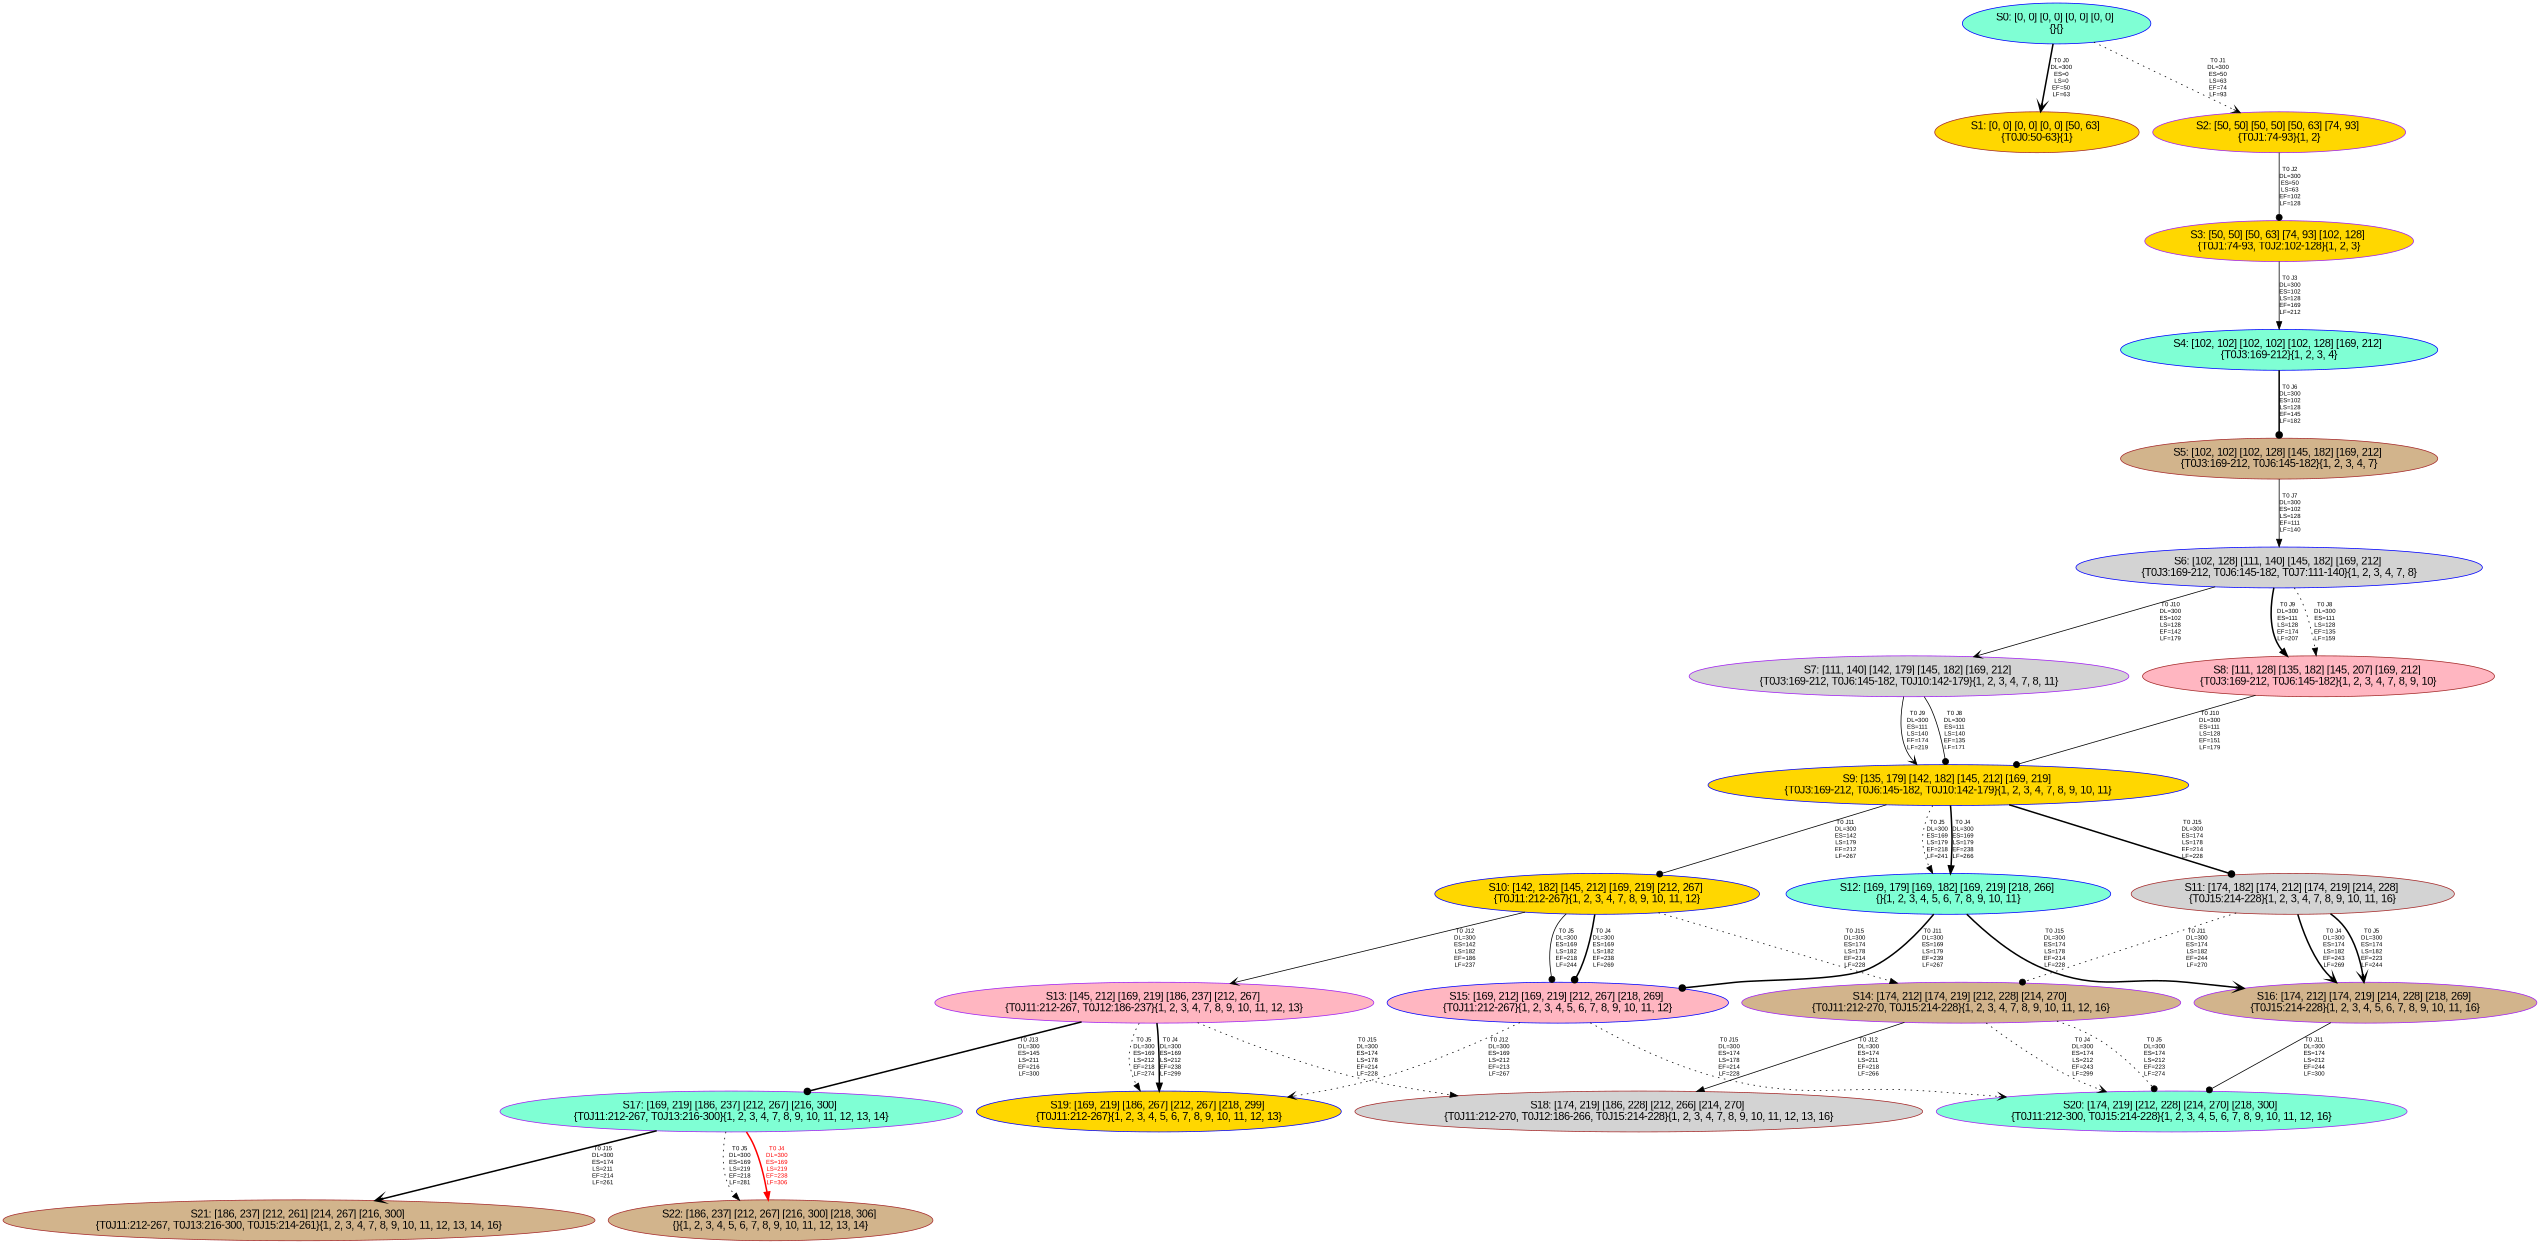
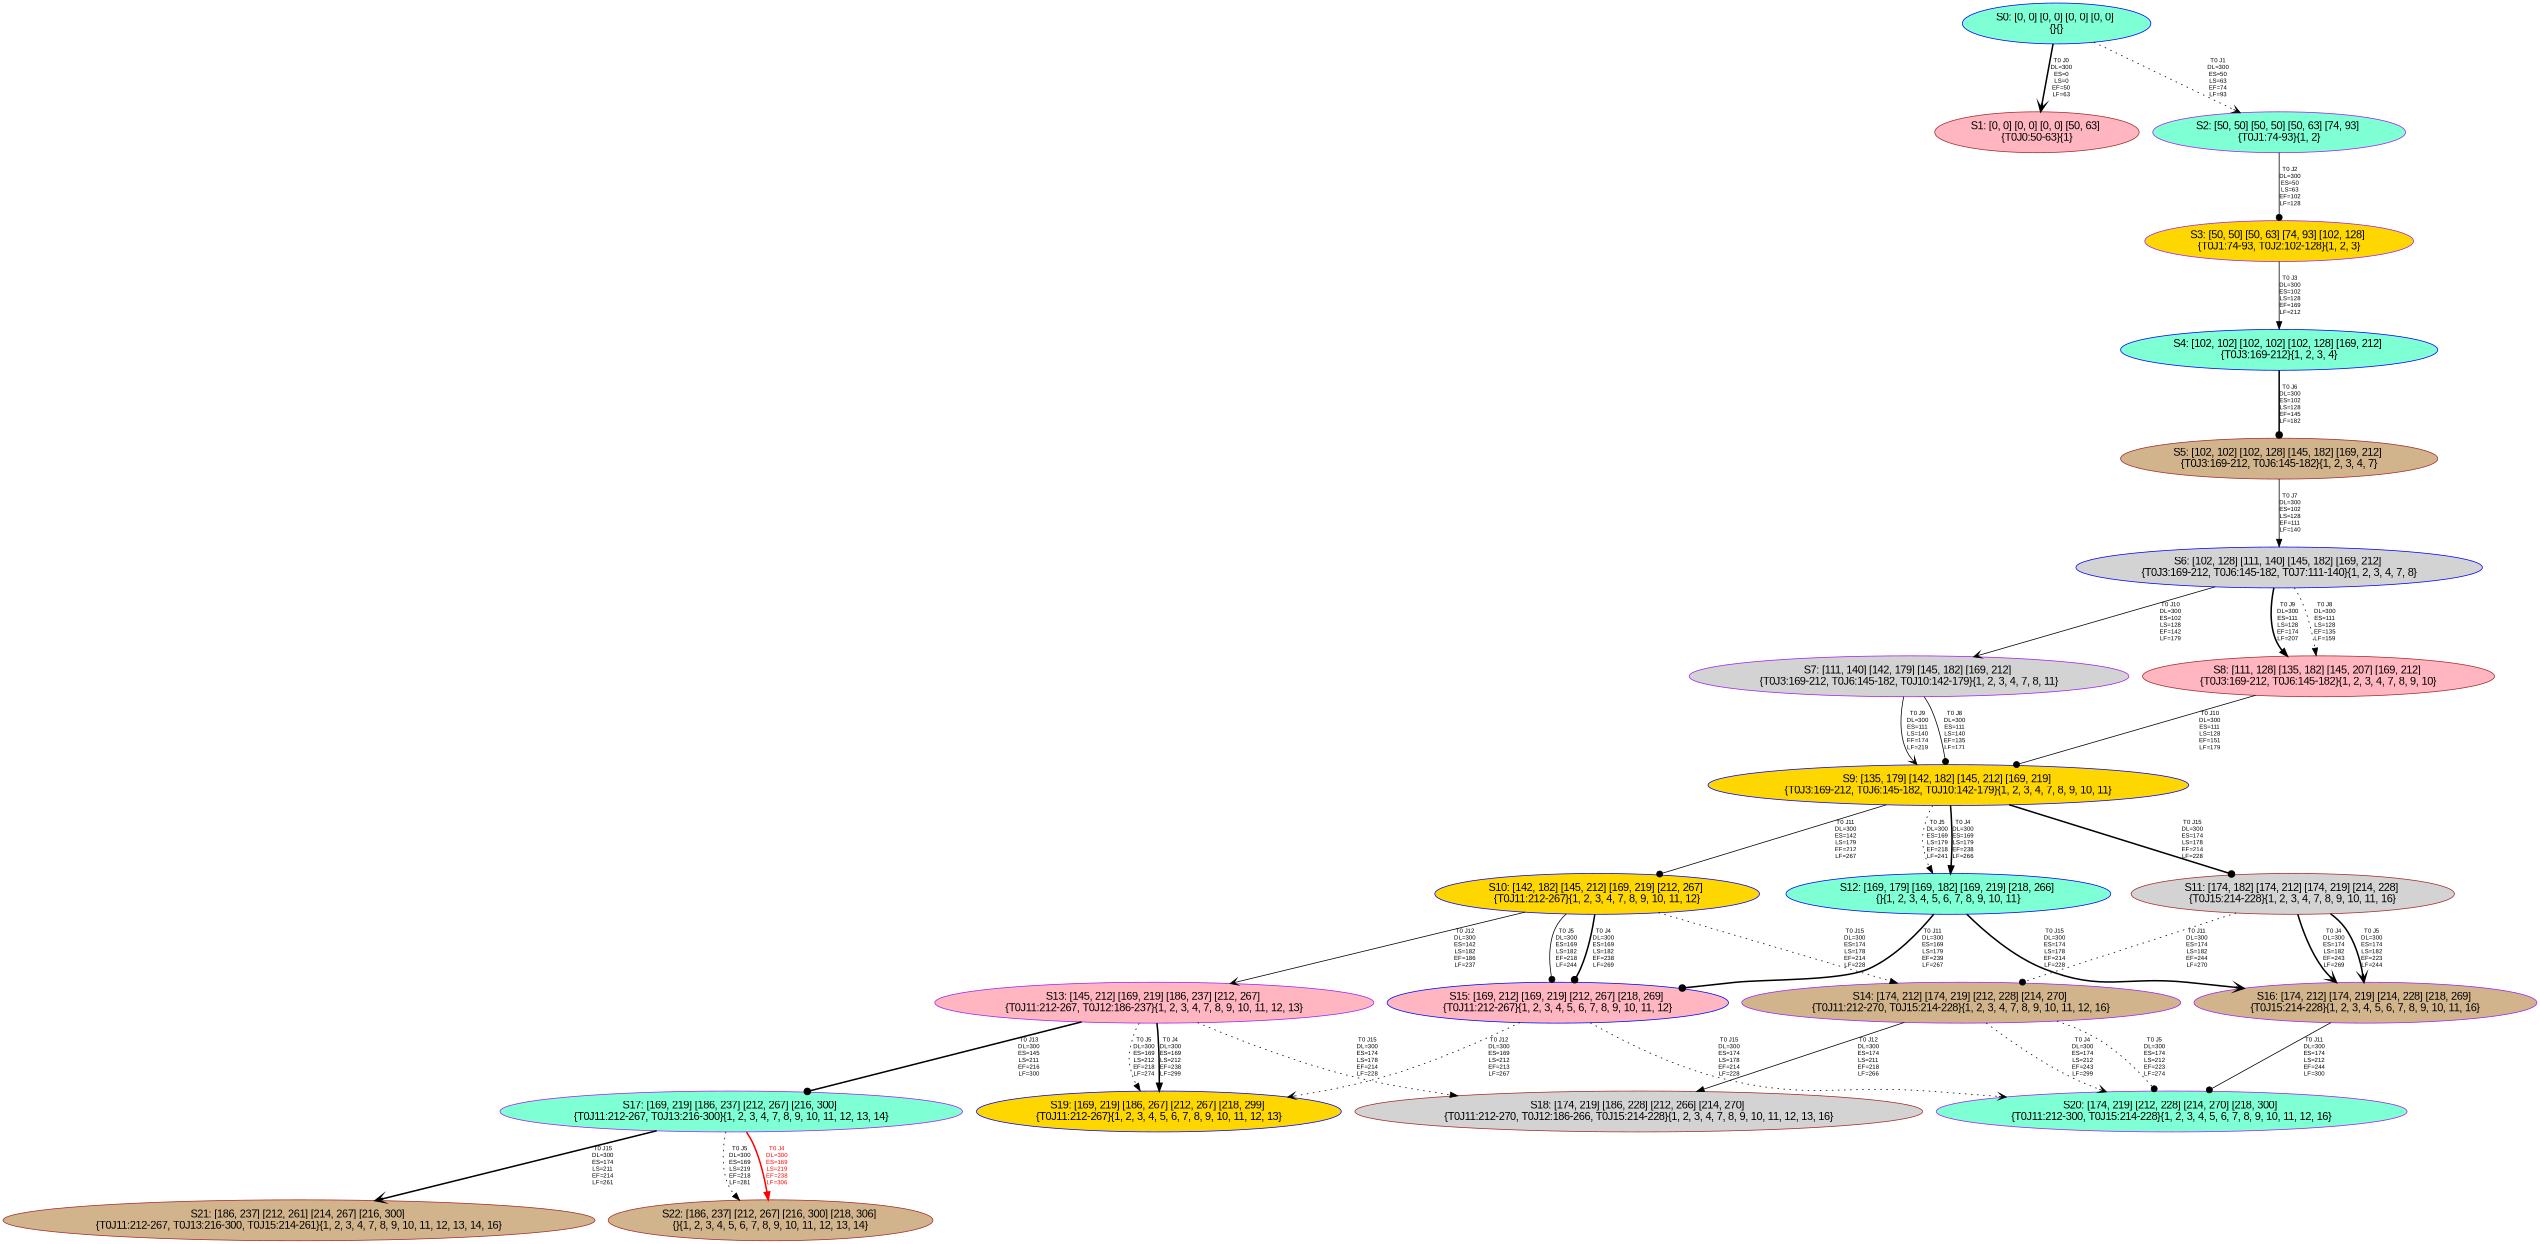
node "S1: [0, 0] [0, 0] [0, 0] [50, 63] {T0J0:50-63}{1}": fillcolor gold -> lightpink
node "S2: [50, 50] [50, 50] [50, 63] [74, 93] {T0J1:74-93}{1, 2}": fillcolor gold -> aquamarine
